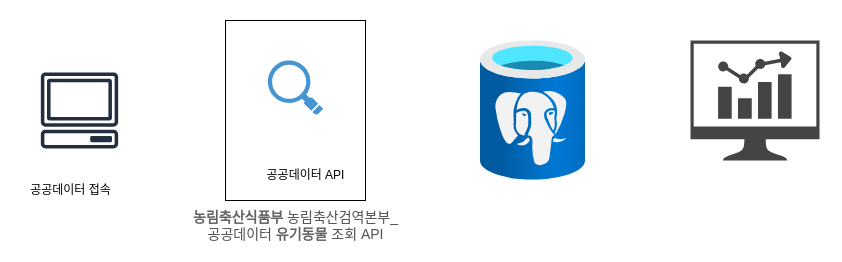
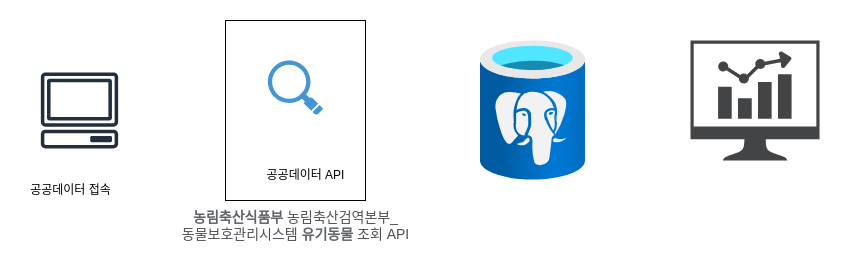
node "농림축산식품부 농림축산검역본부_ 공공데이터 유기동물 조회 API": label "농림축산식품부 농림축산검역본부_ 공공데이터 유기동물 조회 API" -> "농림축산식품부 농림축산검역본부_ 동물보호관리시스템 유기동물 조회 API"
